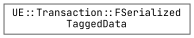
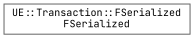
node "UE::Transaction::FSerialized TaggedData": label "UE::Transaction::FSerialized TaggedData" -> "UE::Transaction::FSerialized FSerialized"
